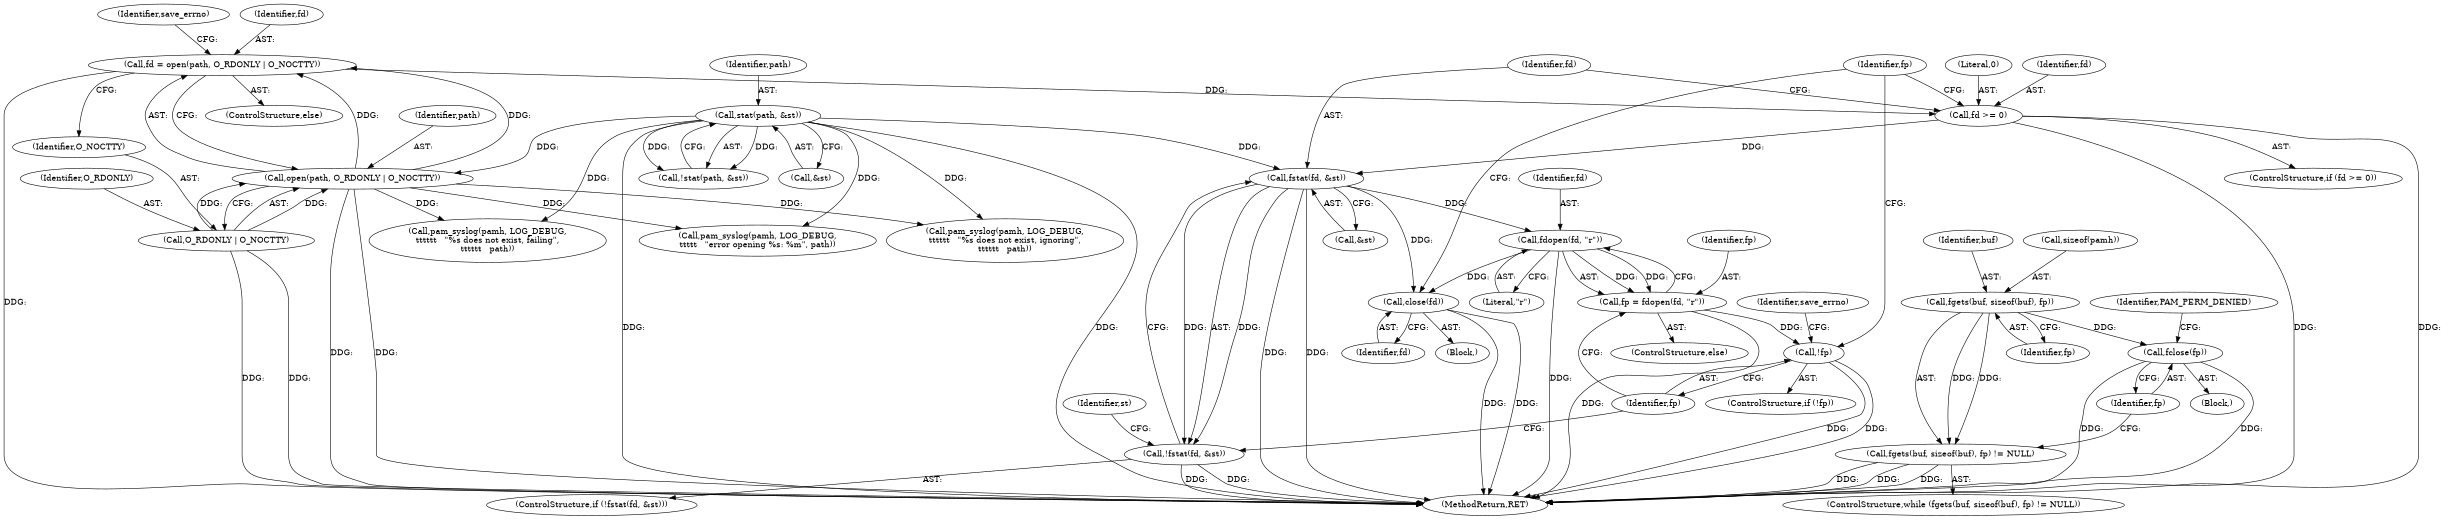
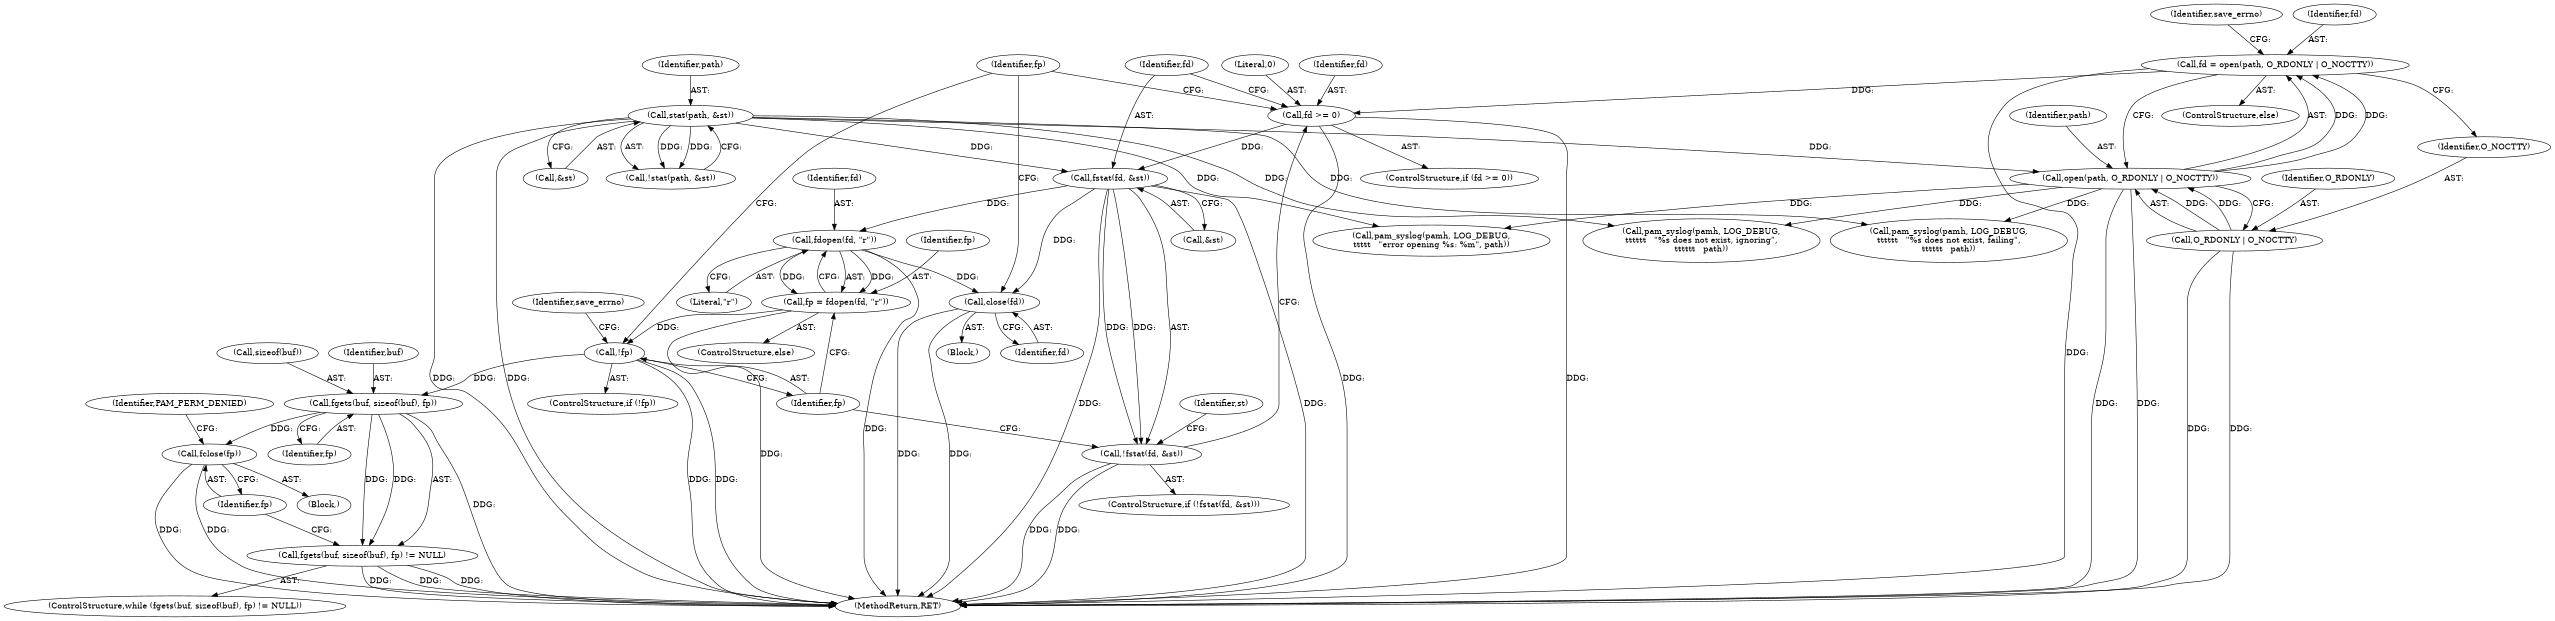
node "(Call,sizeof(pamh))": label "(Call,sizeof(pamh))" -> "(Call,sizeof(buf))"
edge "(Call,!fstat(fd, &st))" -> "(Call,fstat(fd, &st))": now "(Call,!fstat(fd, &st))" -> "(Call,fd >= 0)"
edge "(Call,!fp)" -> "(Call,fgets(buf, sizeof(buf), fp))": added, label "DDG:"
edge "(Call,fgets(buf, sizeof(buf), fp))" -> "(MethodReturn,RET)": added, label "DDG:"
